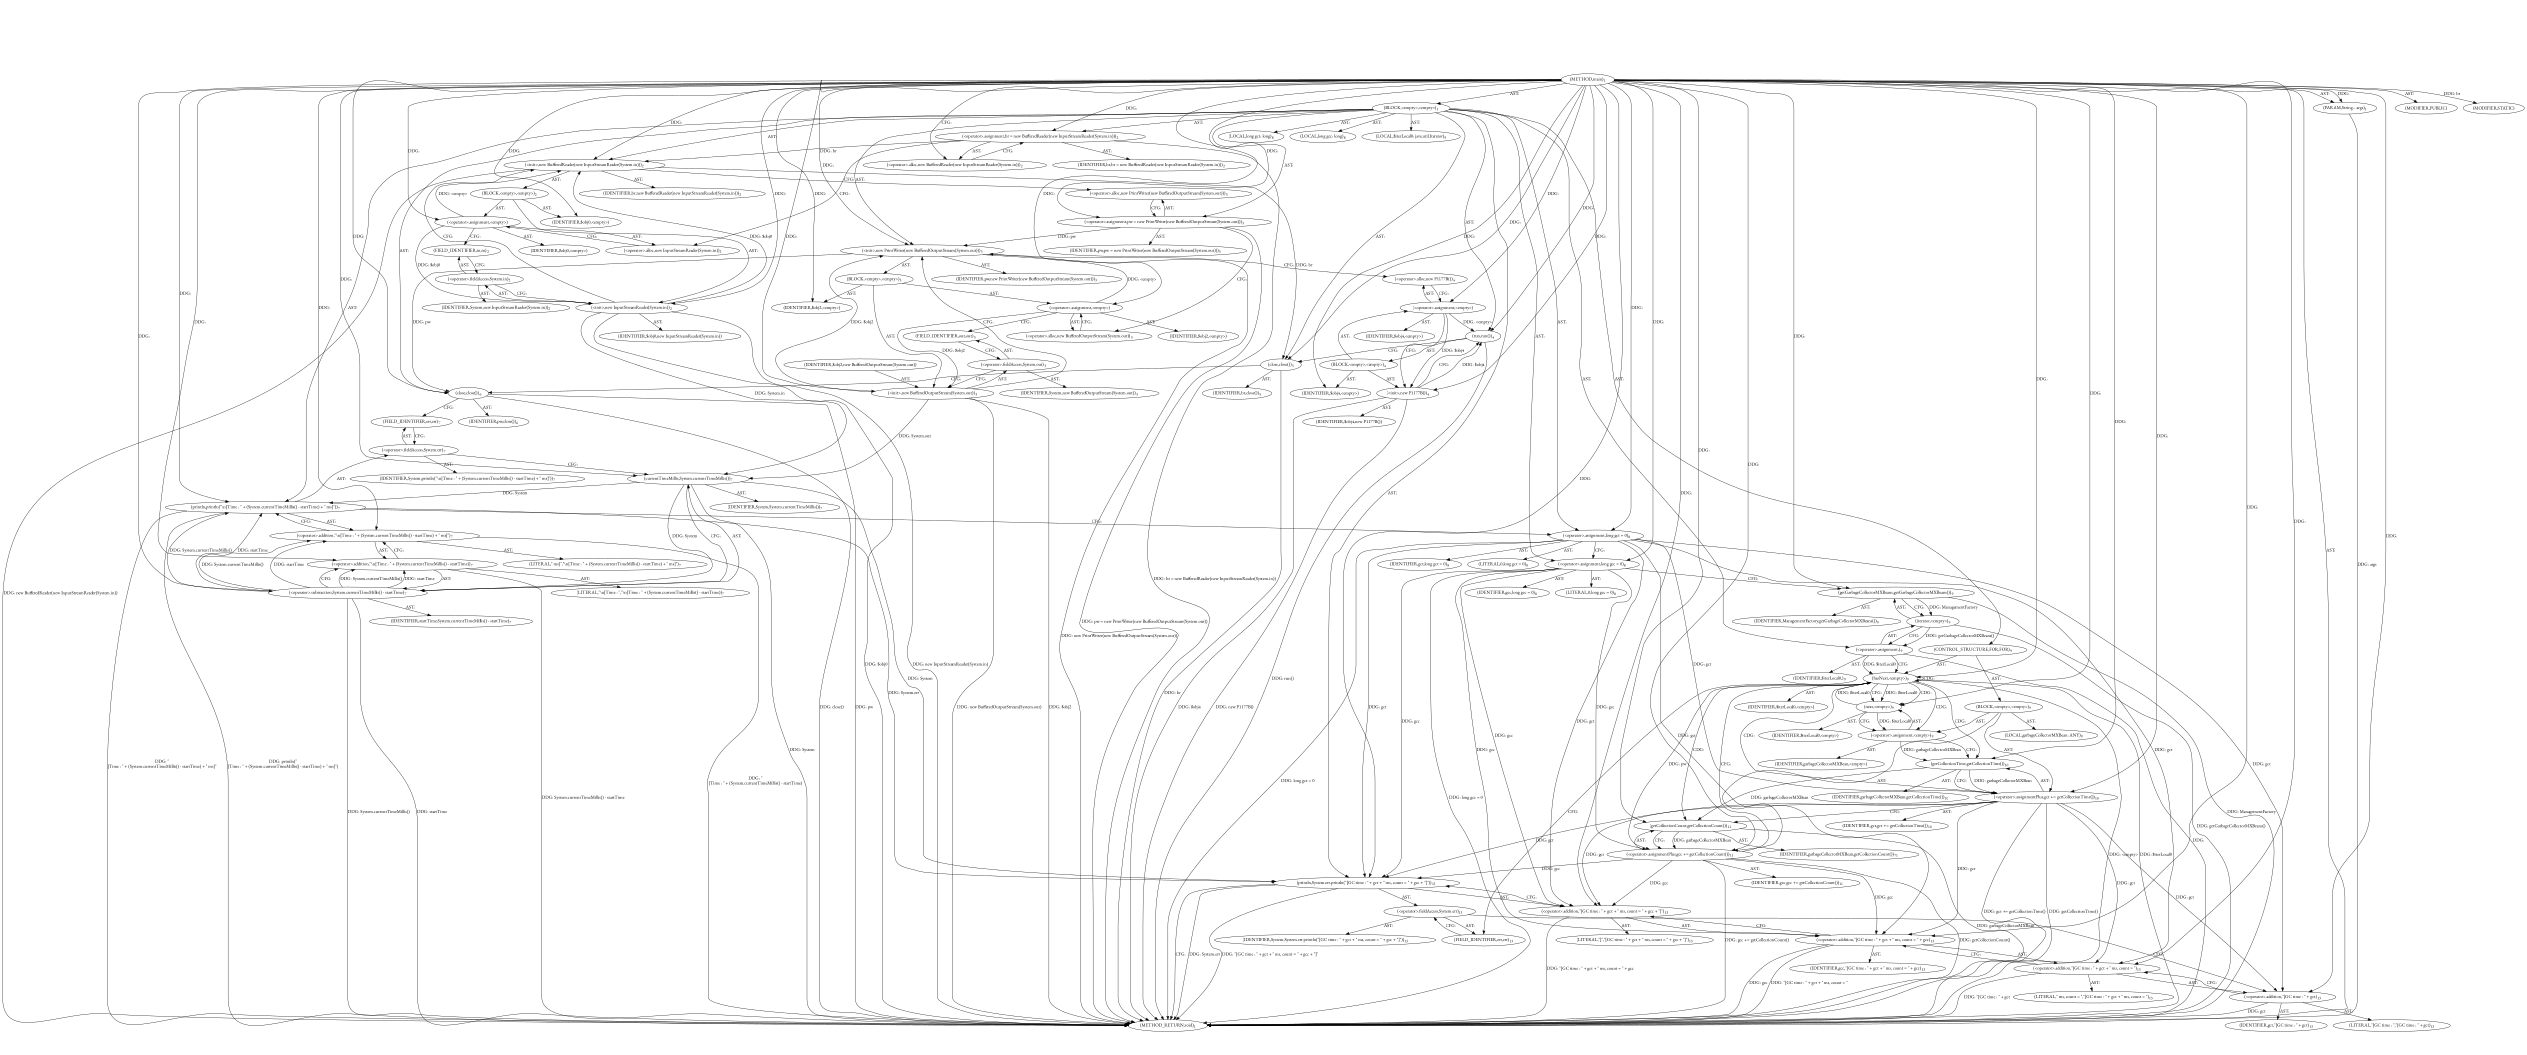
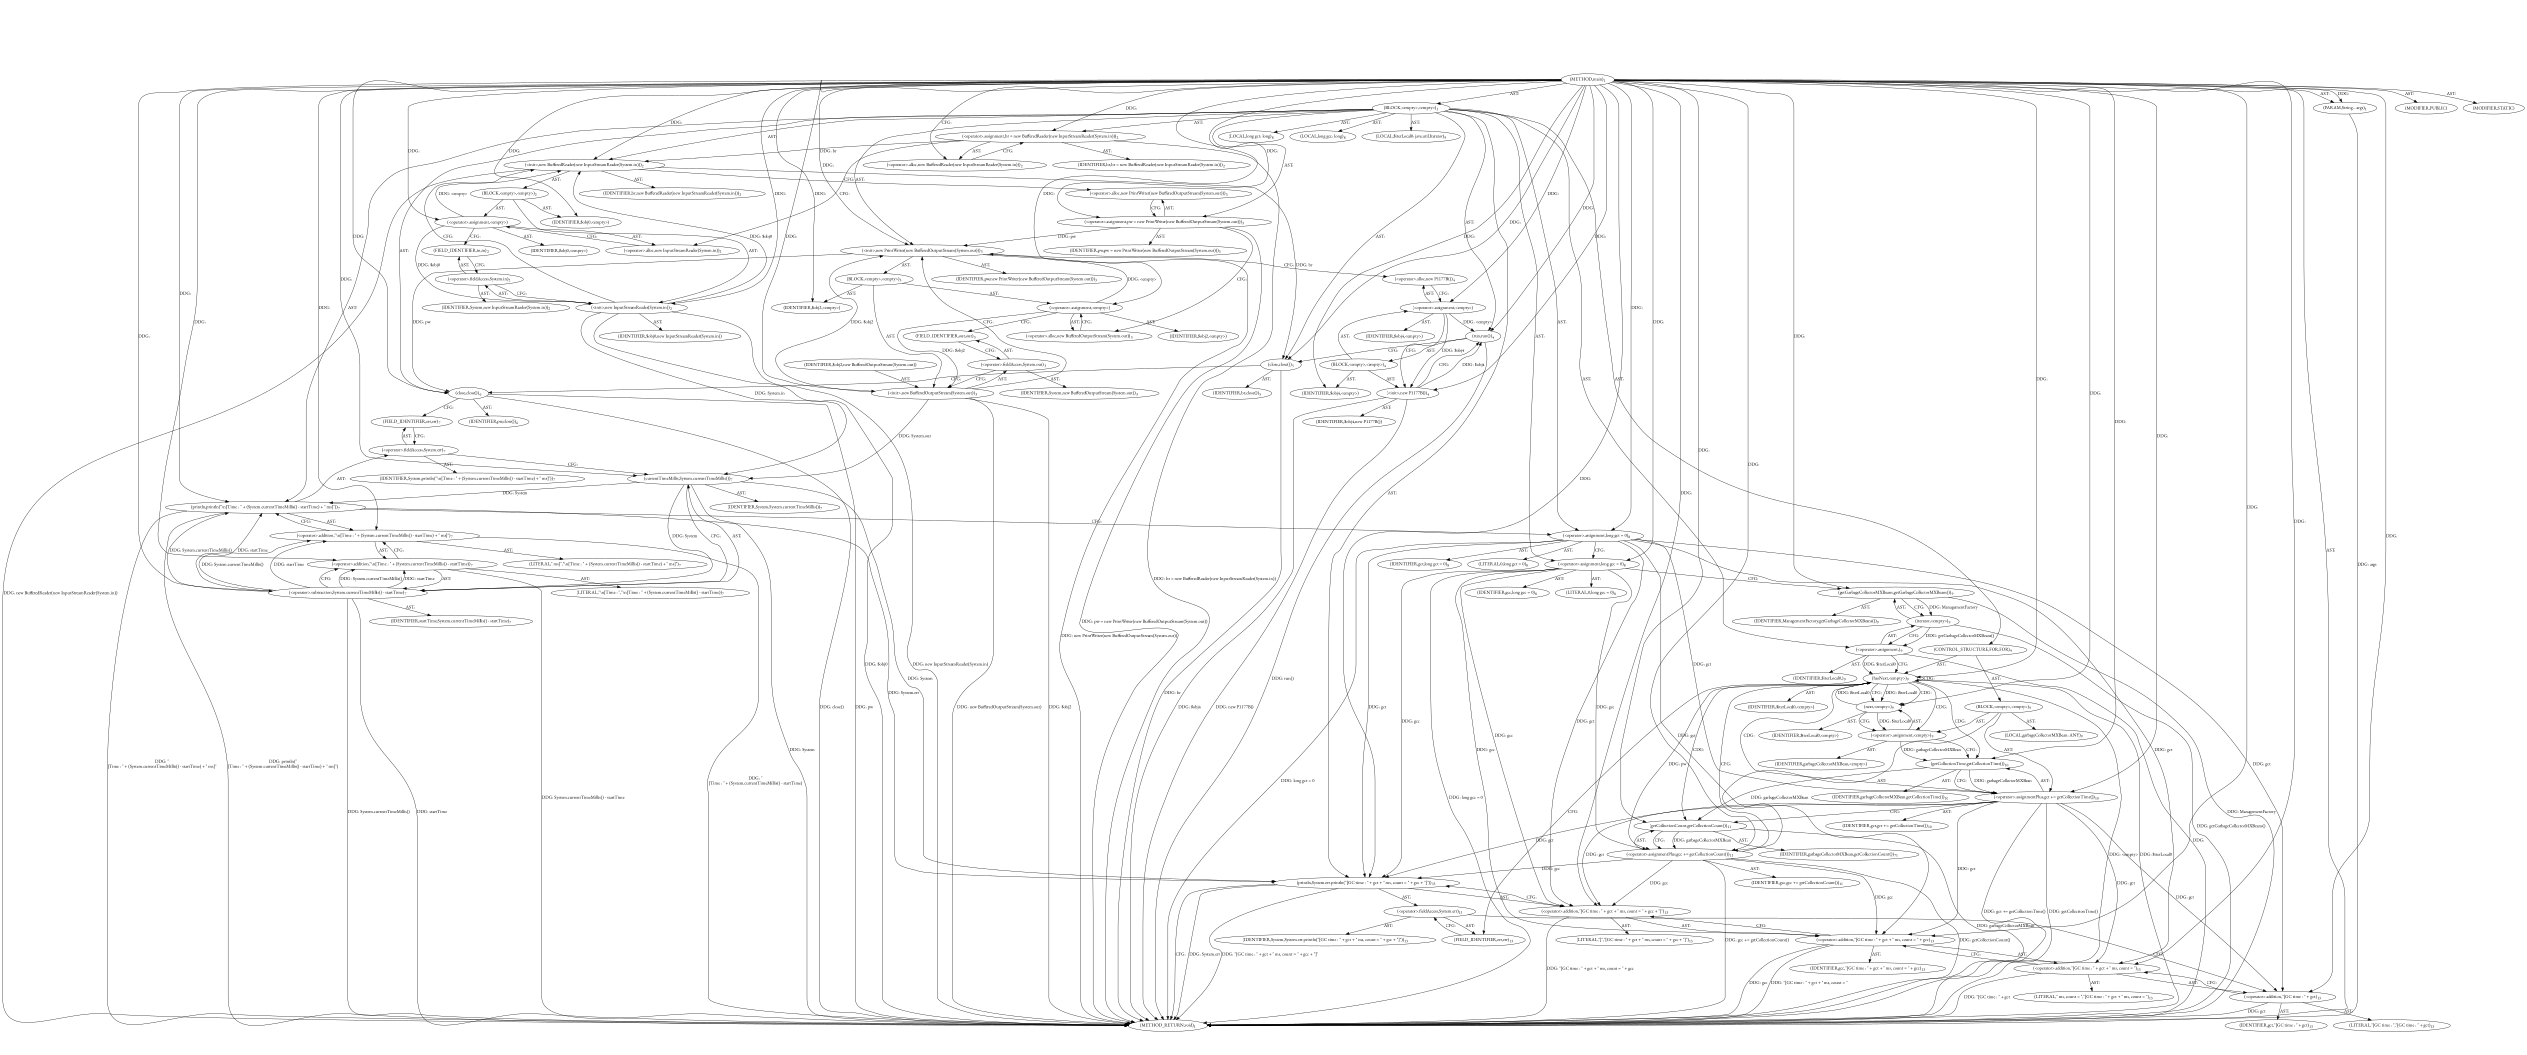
edge "(METHOD,main)" -> "(MODIFIER,STATIC)": label "DDG: br" -> "AST: "
